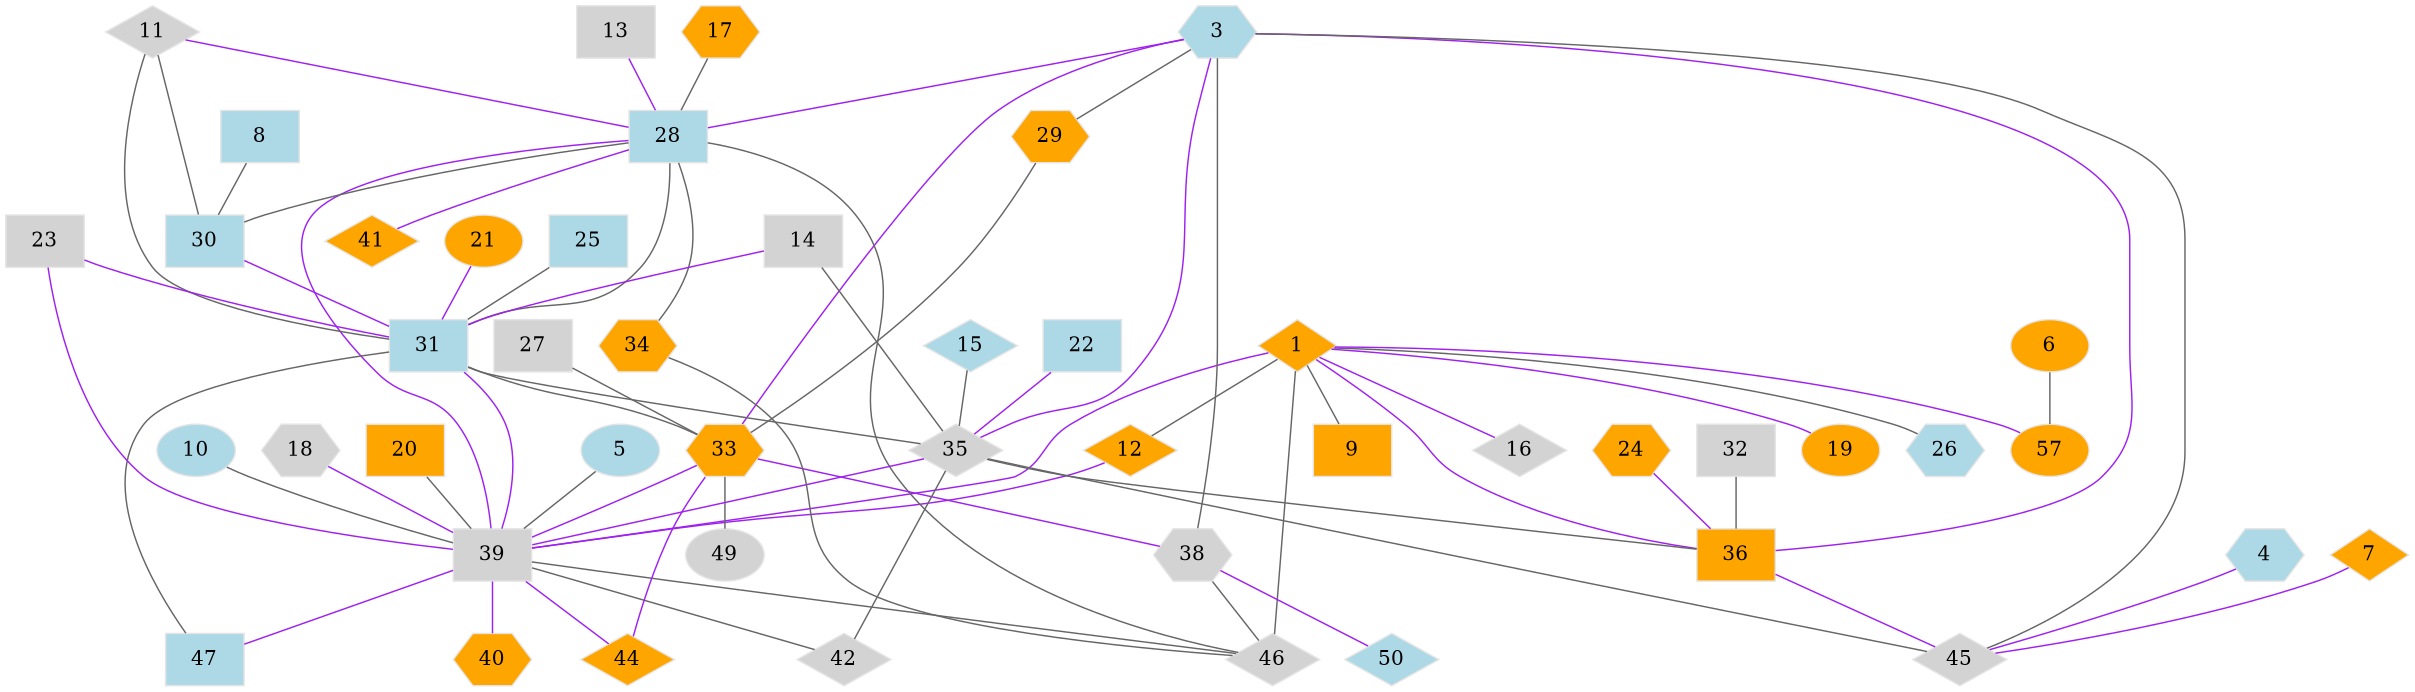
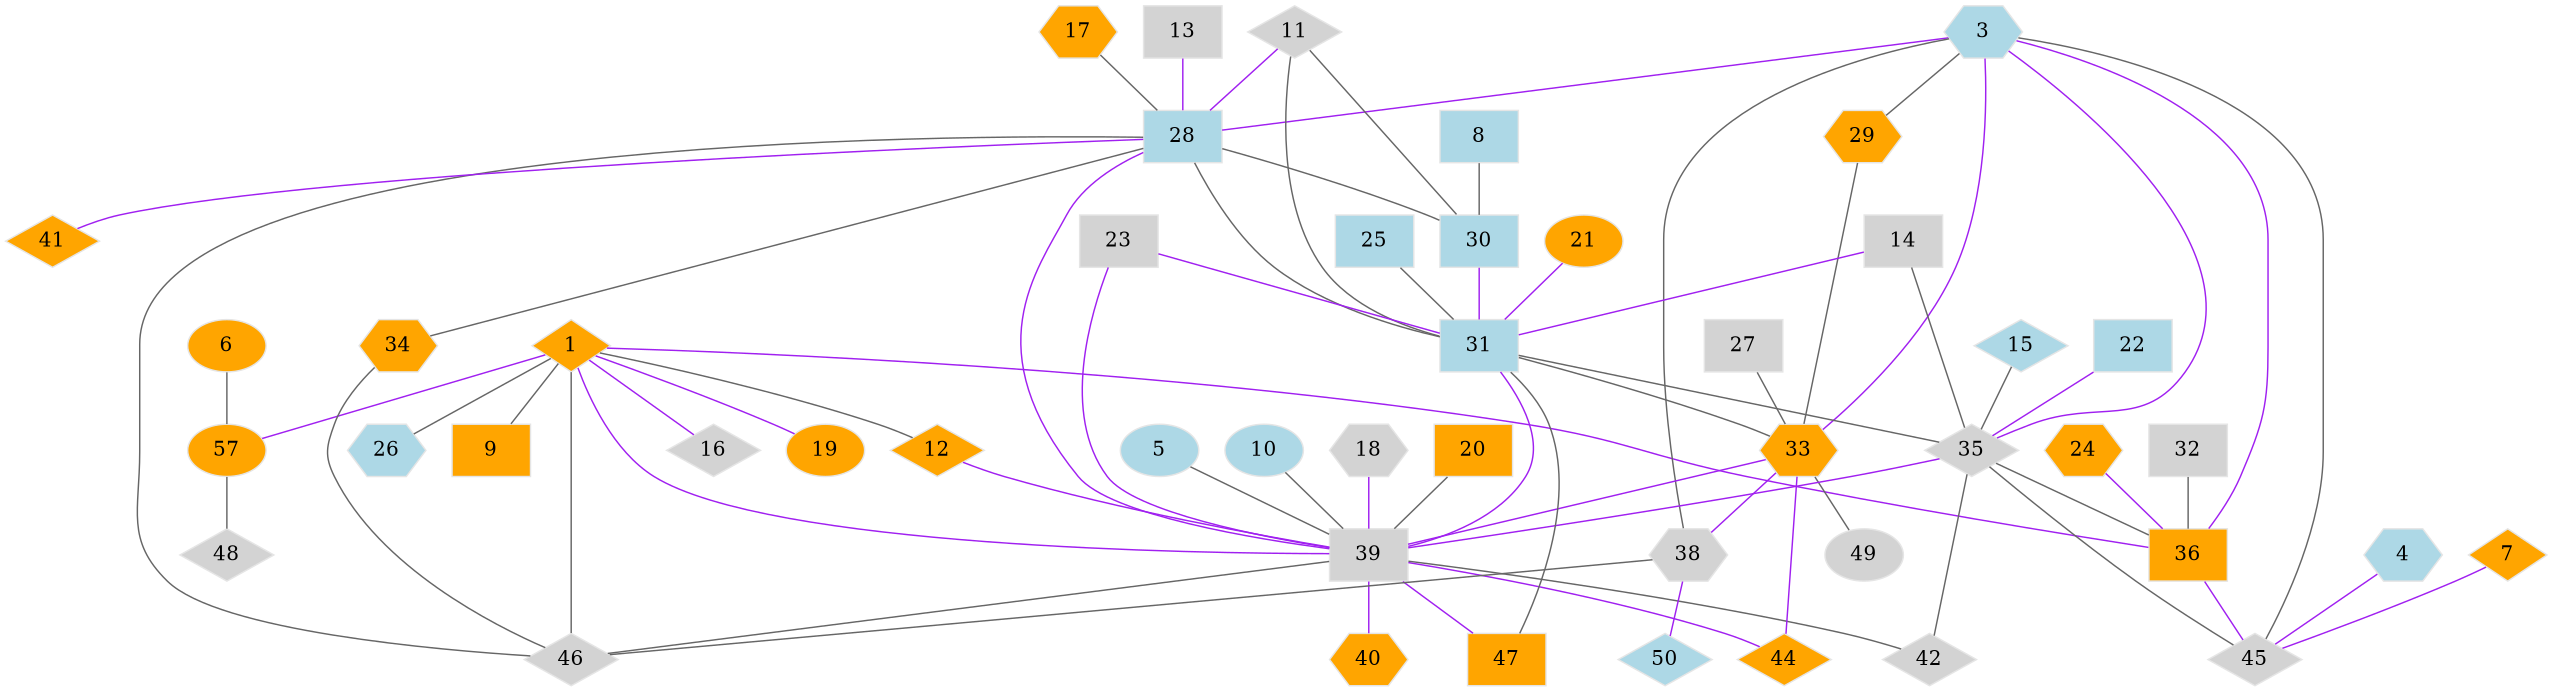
node "48": added
node "47": fillcolor lightblue -> orange
